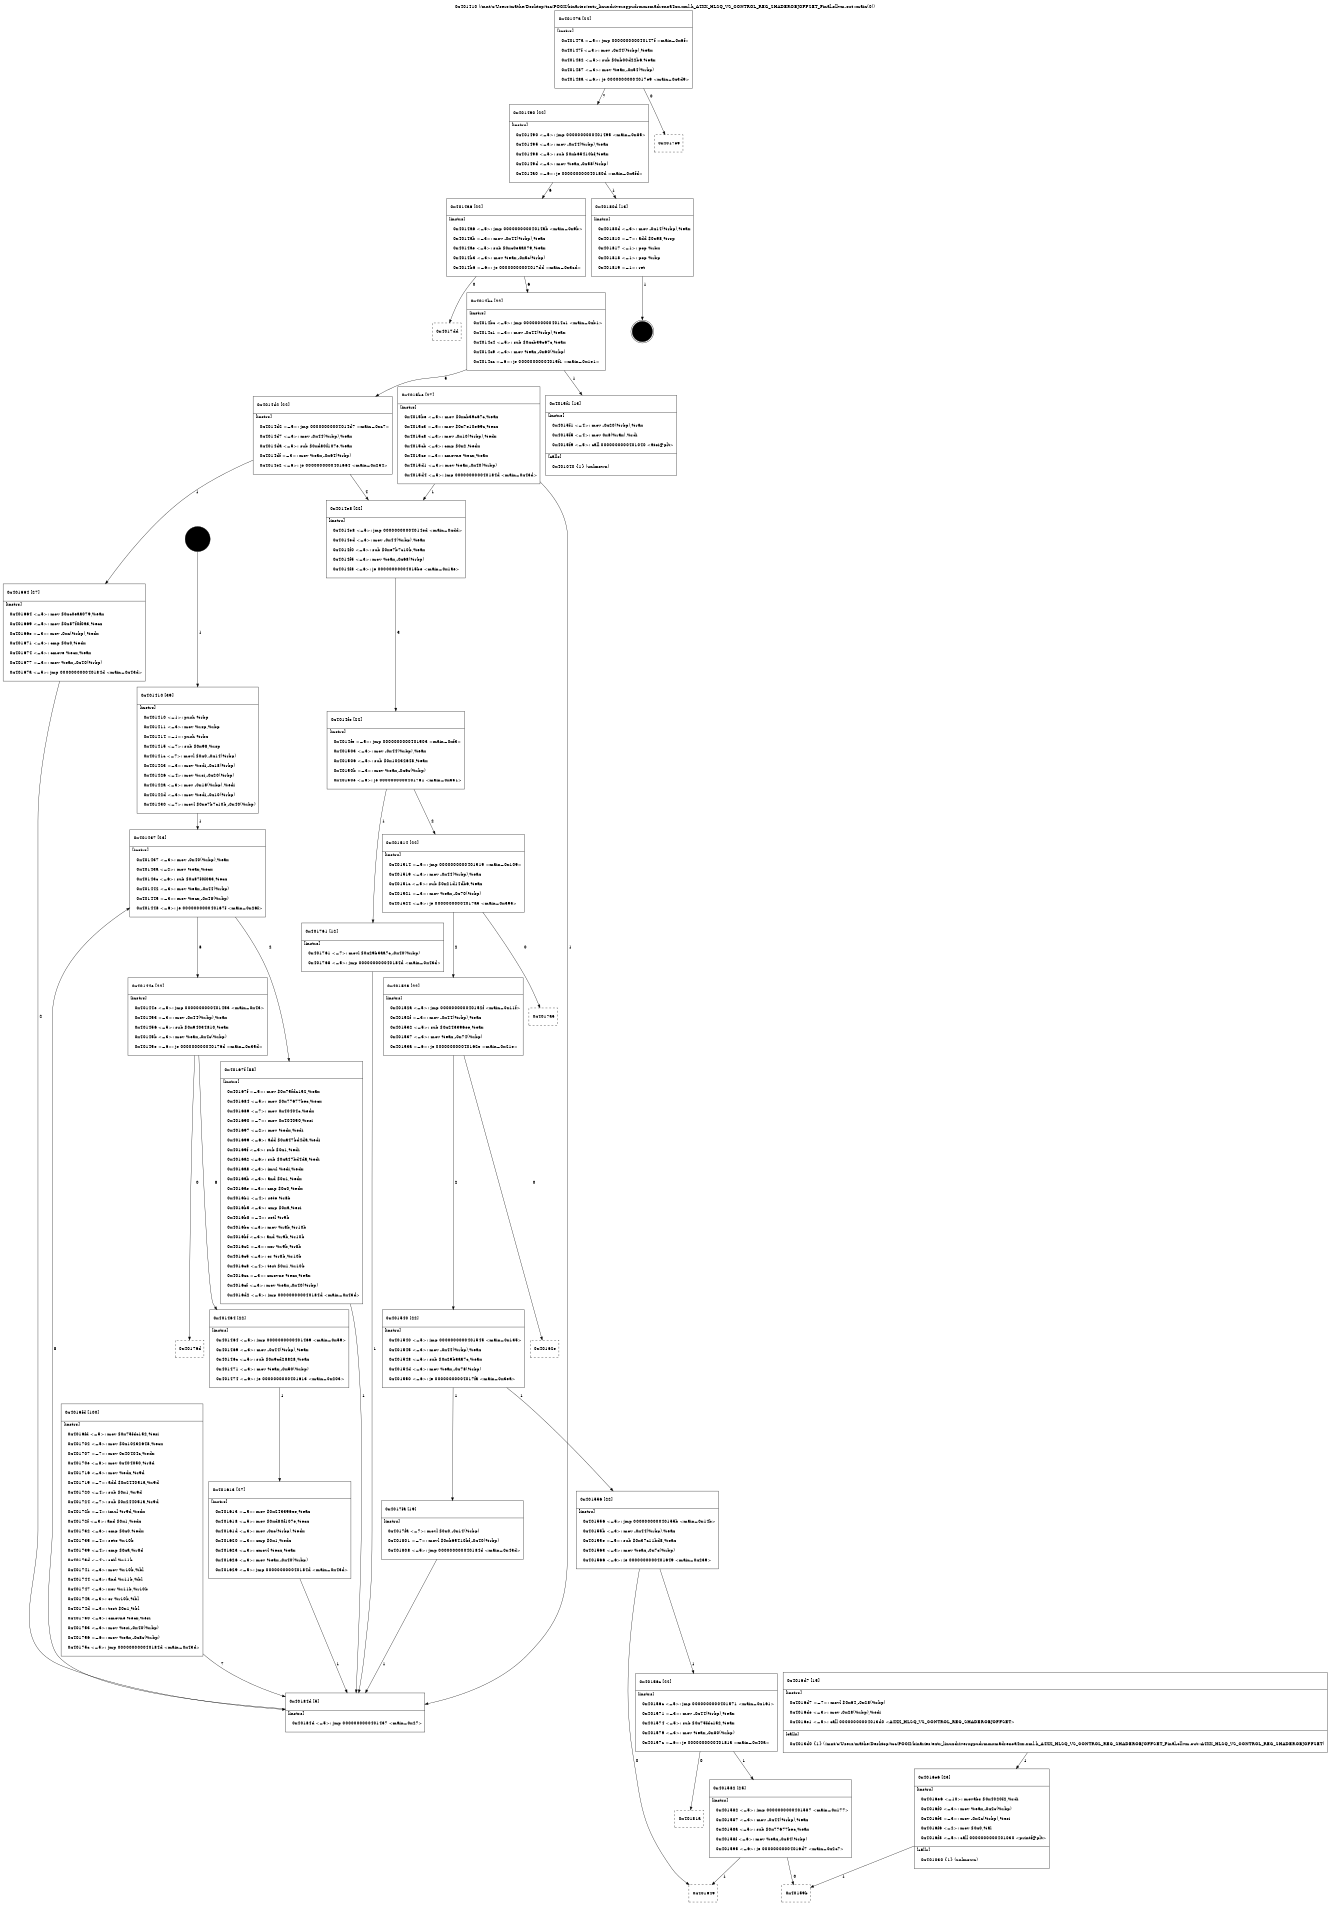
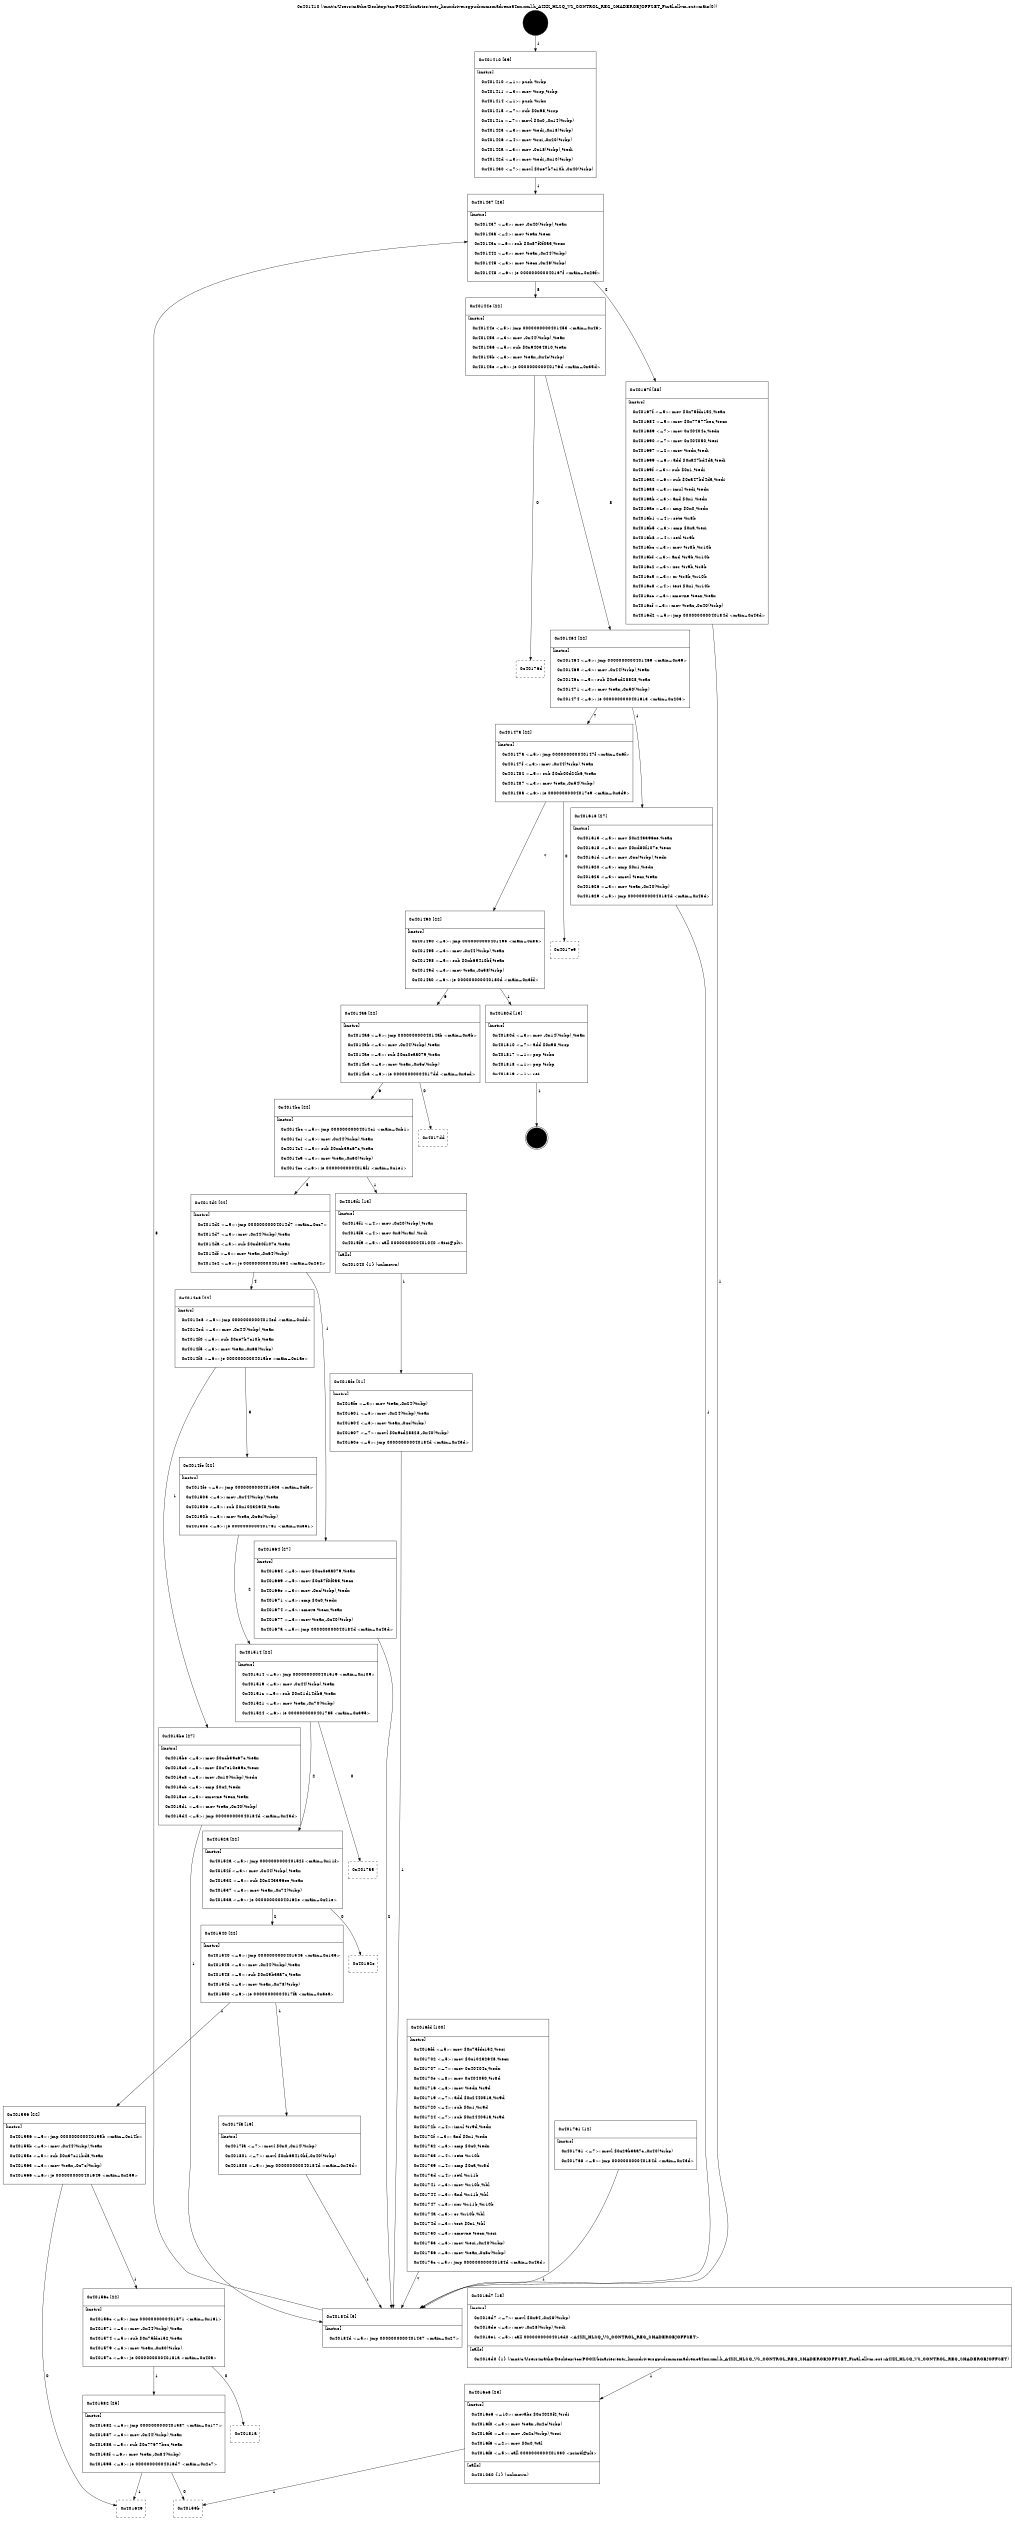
edge "0x4015be [27]" -> "0x4014e8 [22]": reversed
edge "0x401464 [22]" -> "0x40147a [22]": added, label "7"
edge "0x4014fe [22]" -> "0x401761 [12]": removed, label "1"
node "0x4015fe [21]": added
